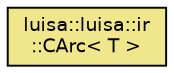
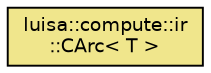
node "luisa::luisa::ir ::CArc< T >": label "luisa::luisa::ir ::CArc< T >" -> "luisa::compute::ir ::CArc< T >"
